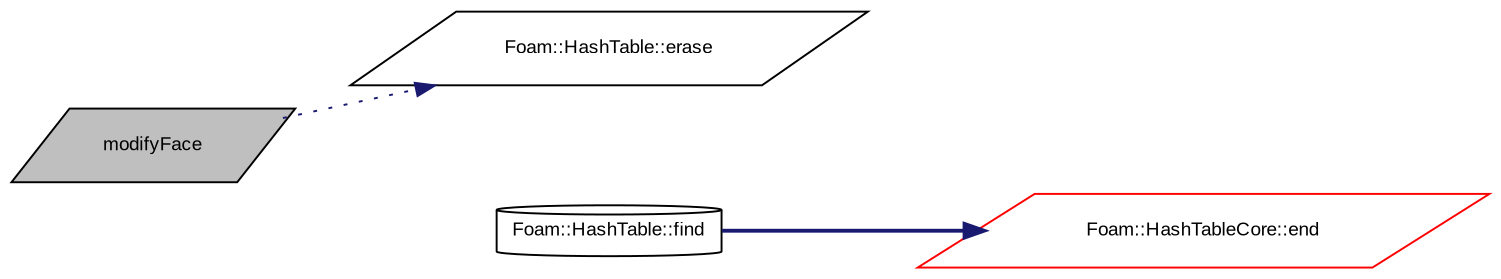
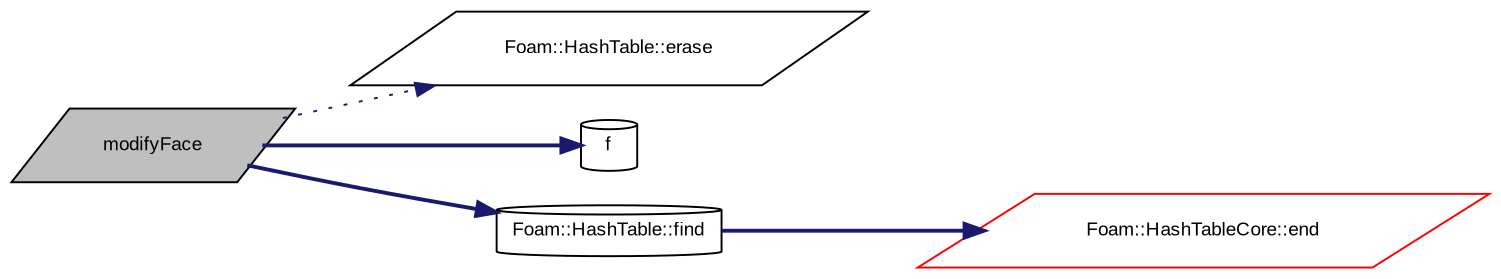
node "f": added
edge "modifyFace" -> "Foam::HashTable::find": added
